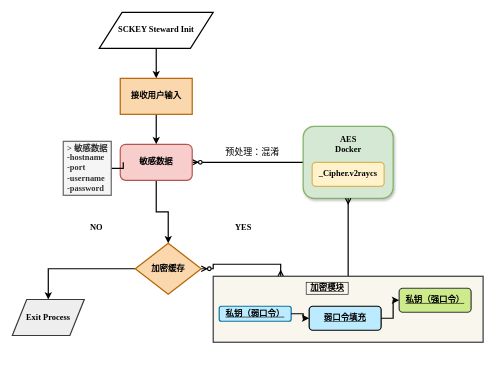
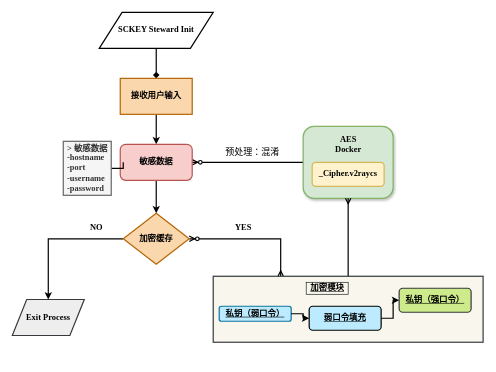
edge "SCKEY Steward Init" -> "接收用户输入": arrowhead classic -> diamond
node "加密缓存": moved (168, 269) -> (156, 239)
